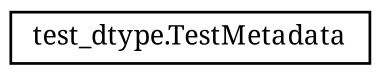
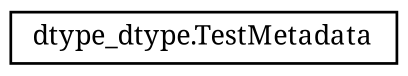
node "test_dtype.TestMetadata": label "test_dtype.TestMetadata" -> "dtype_dtype.TestMetadata"
